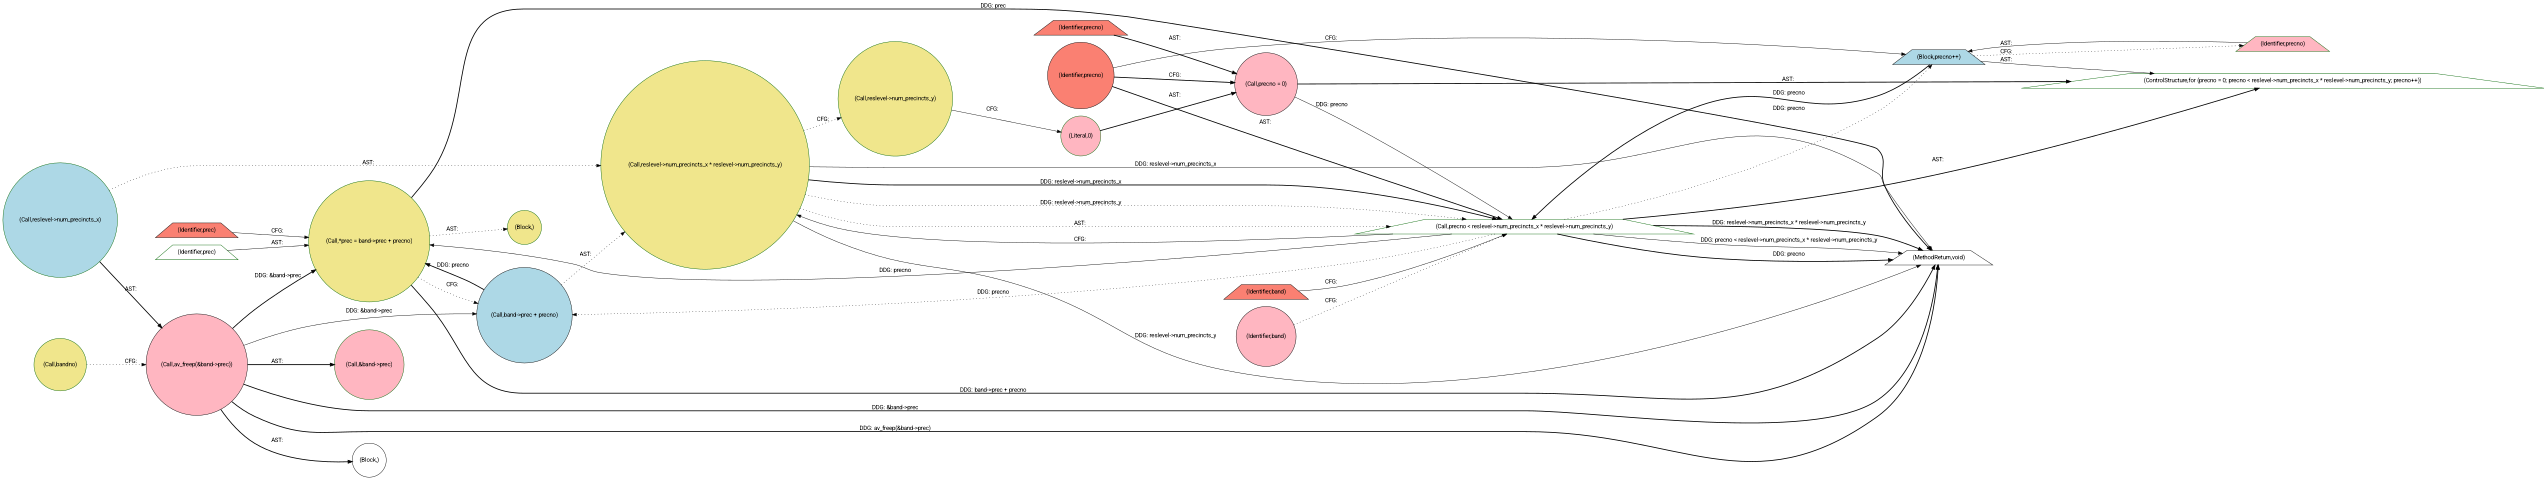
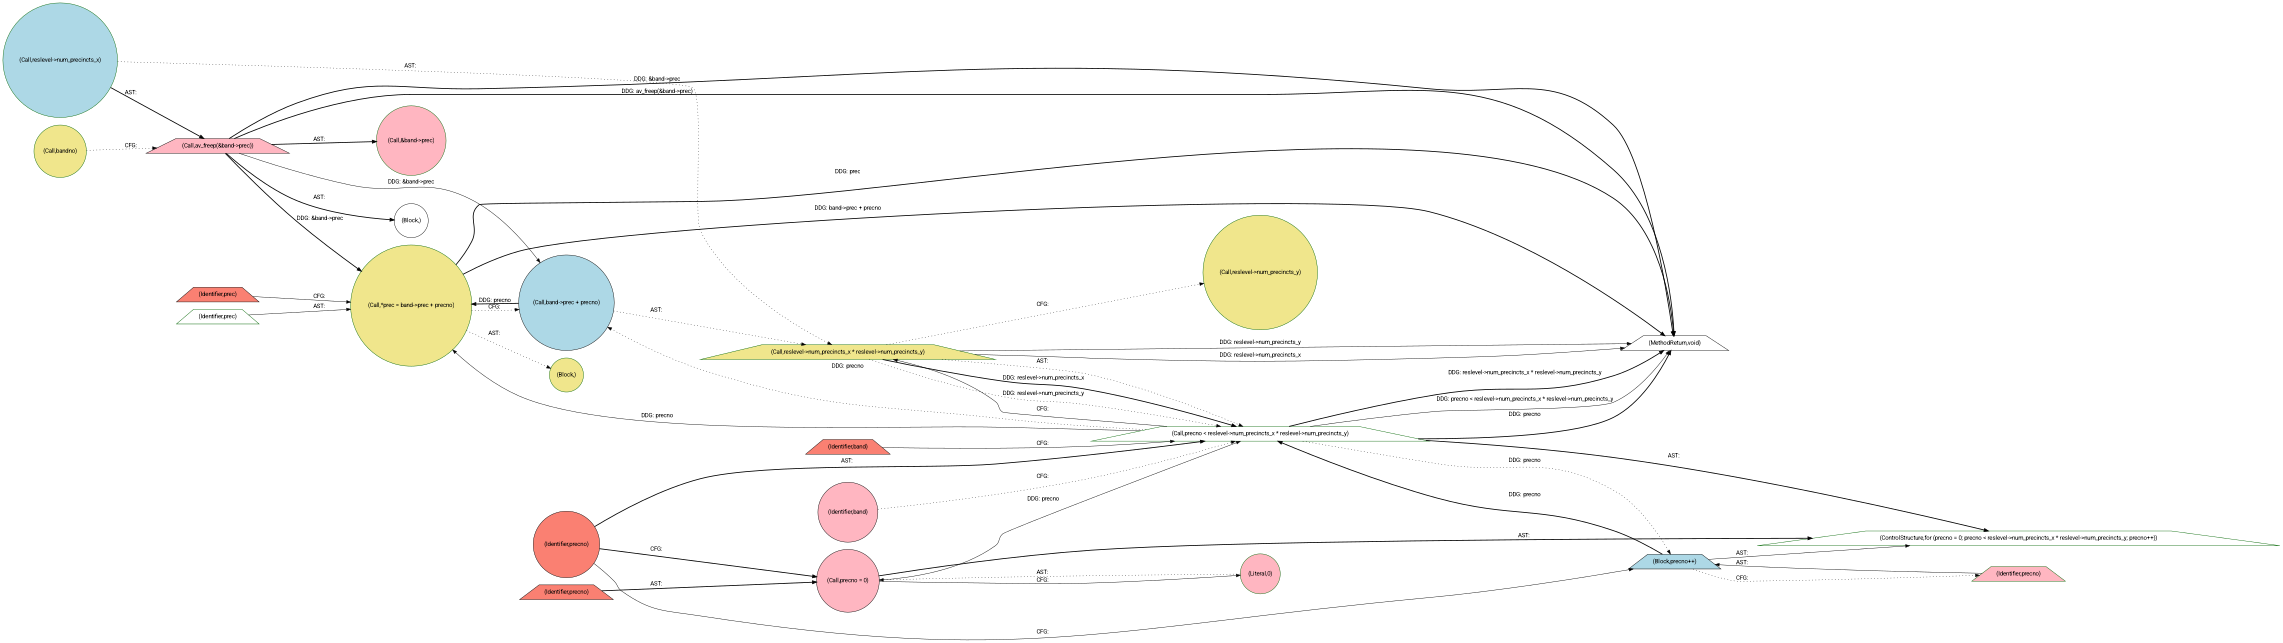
edge "(Literal,0)" -> "(Call,precno = 0)": style bold -> dotted
edge "(Call,reslevel->num_precincts_y)" -> "(Literal,0)": now "(Call,precno = 0)" -> "(Literal,0)"
node "(Call,reslevel->num_precincts_x * reslevel->num_precincts_y)": shape circle -> trapezium
node "(Call,av_freep(&band->prec))": shape circle -> trapezium
